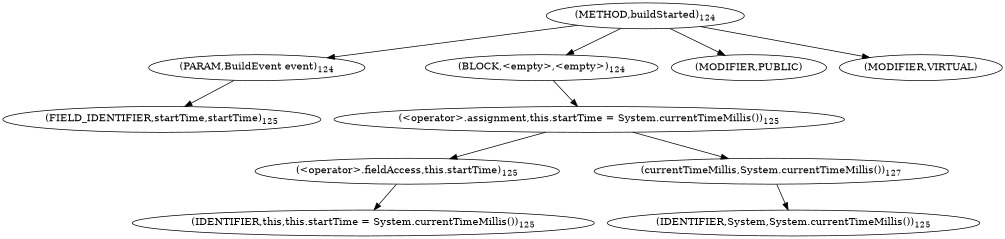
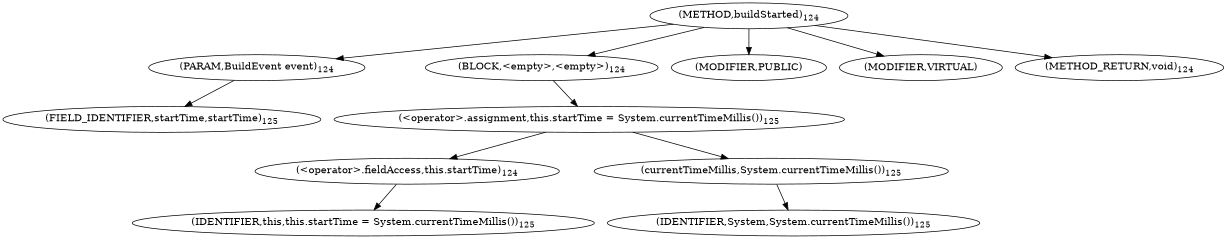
node "(METHOD_RETURN,void)": added
node "(<operator>.fieldAccess,this.startTime)": text "125" -> "124"
node "(currentTimeMillis,System.currentTimeMillis())": text "127" -> "125"
